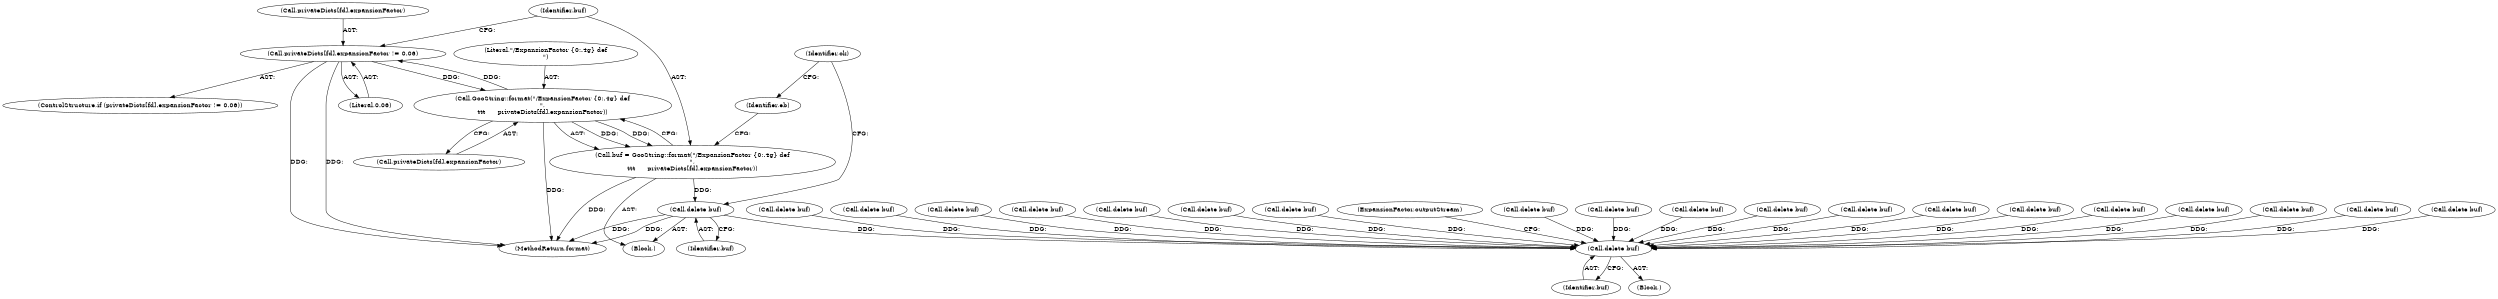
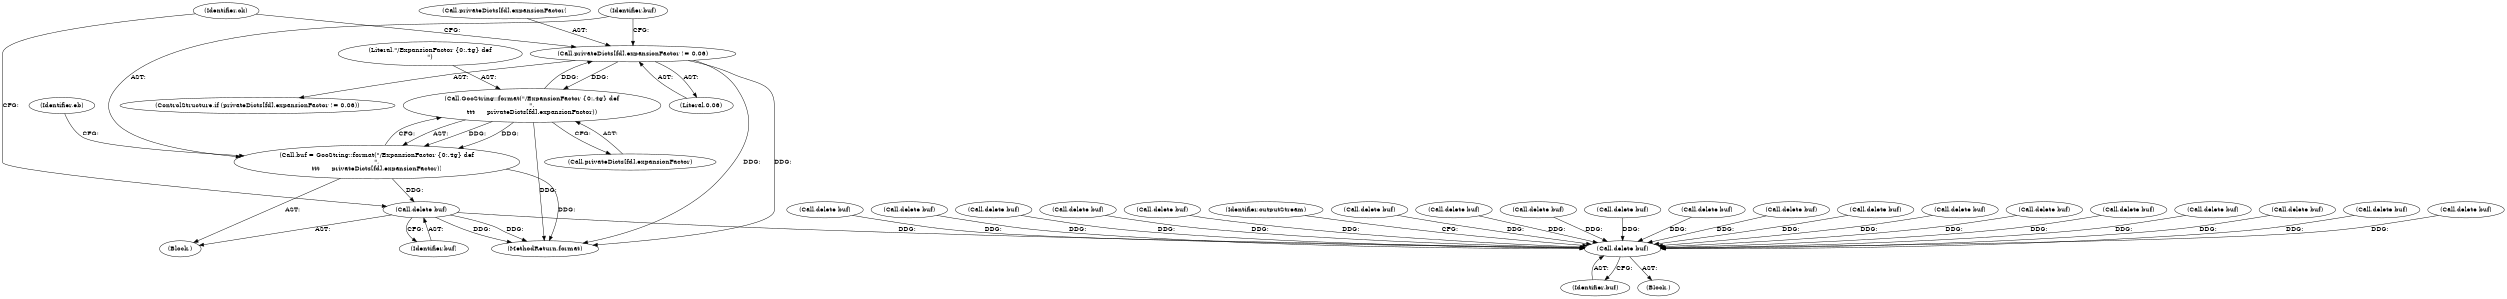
edge "(Identifier,ok)" -> "(Identifier,eb)": now "(Identifier,ok)" -> "(Call,privateDicts[fd].expansionFactor != 0.06)"
node "(ExpansionFactor,outputStream)": label "(ExpansionFactor,outputStream)" -> "(Identifier,outputStream)"
